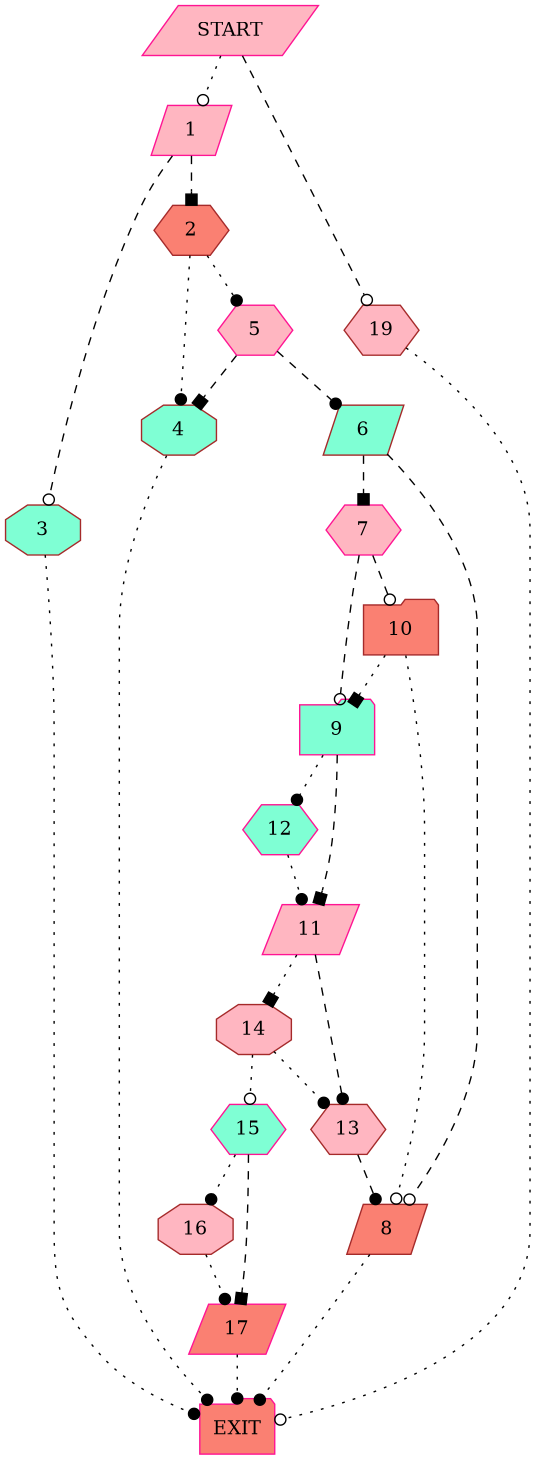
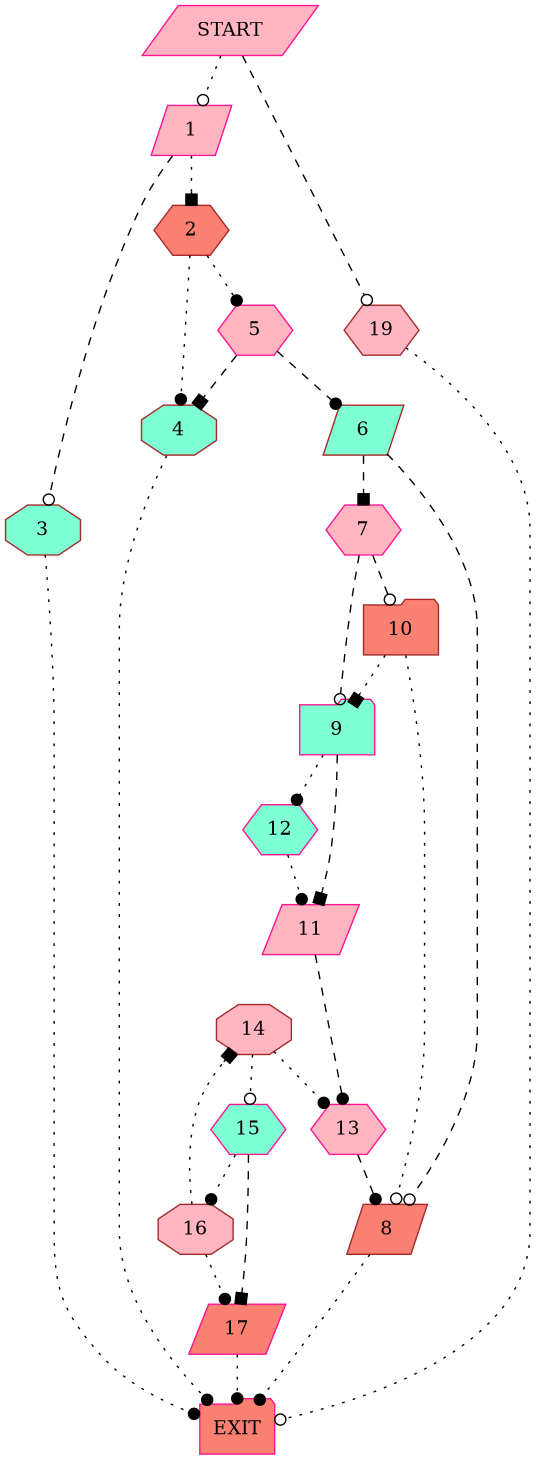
edge "1" -> "2": style dashed -> dotted
edge "11" -> "14": now "16" -> "14"
node "13": color brown -> deeppink
